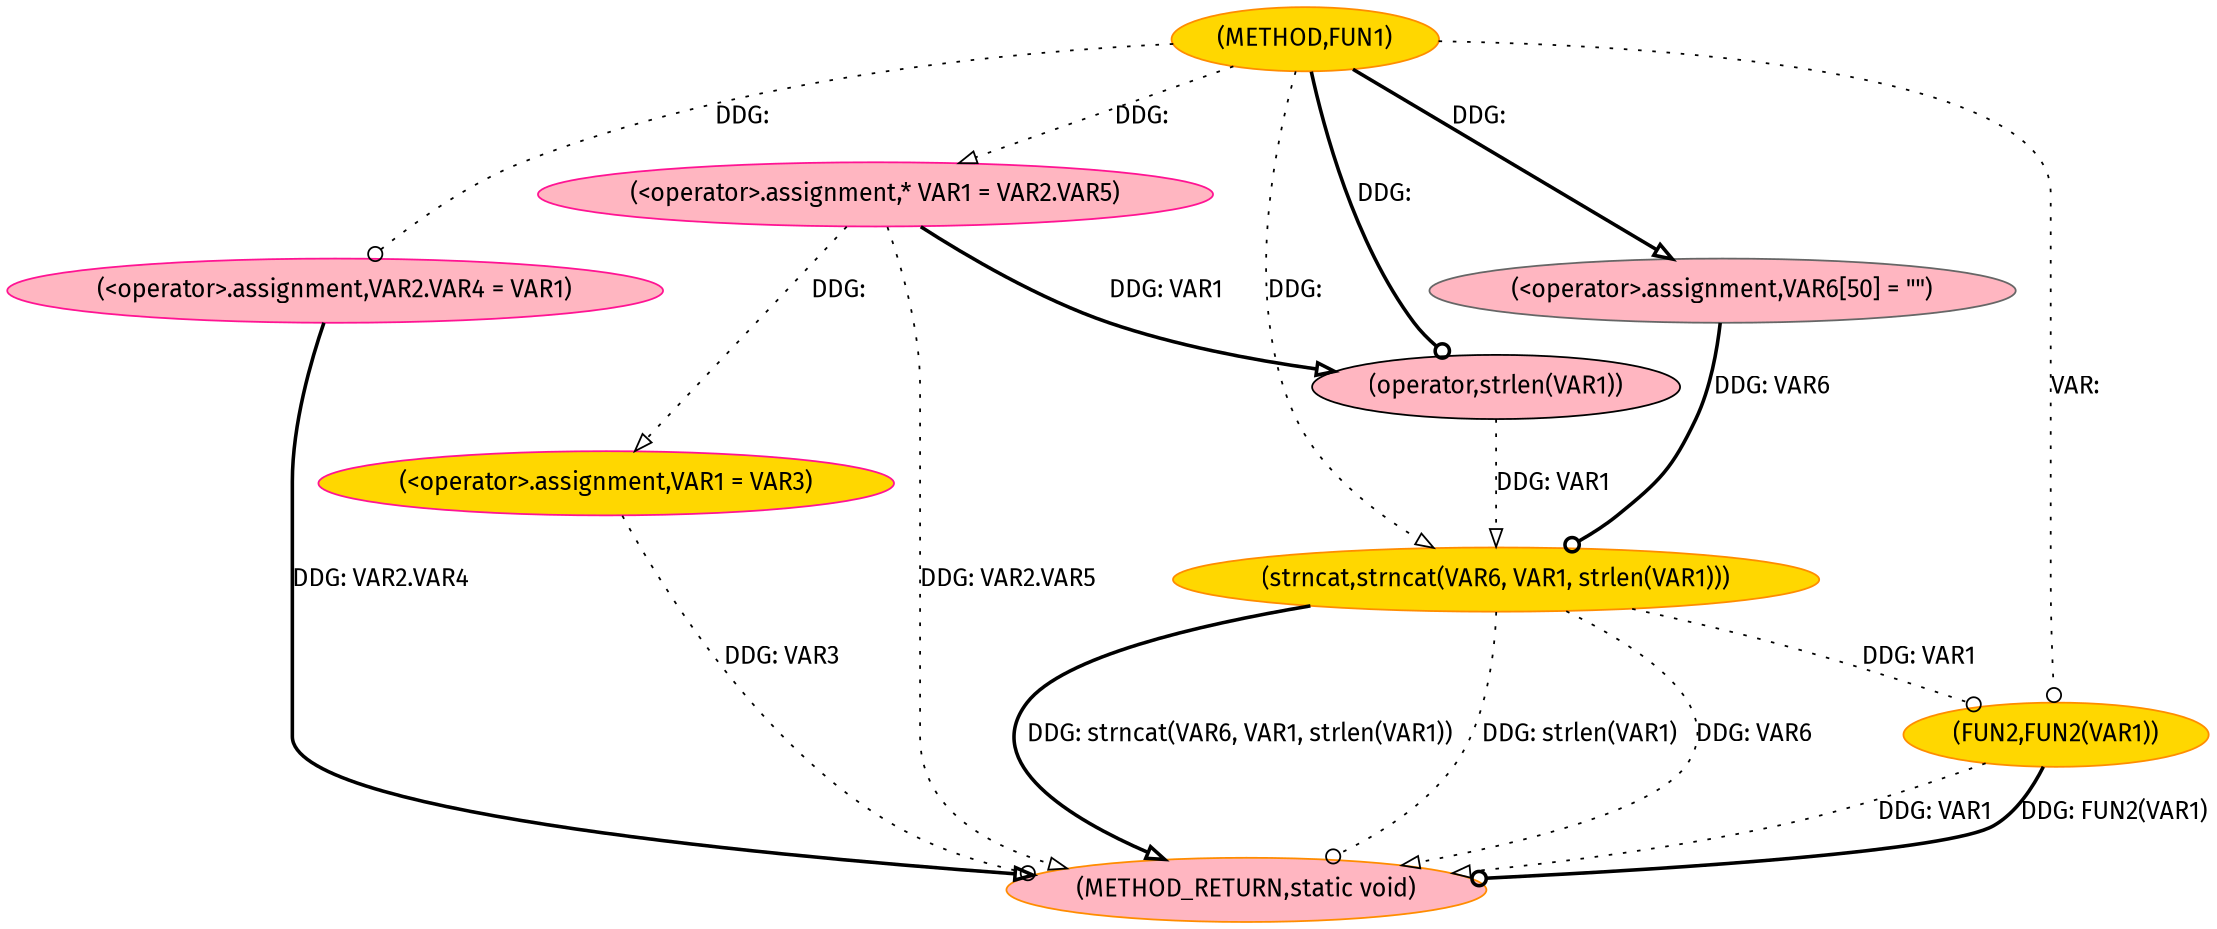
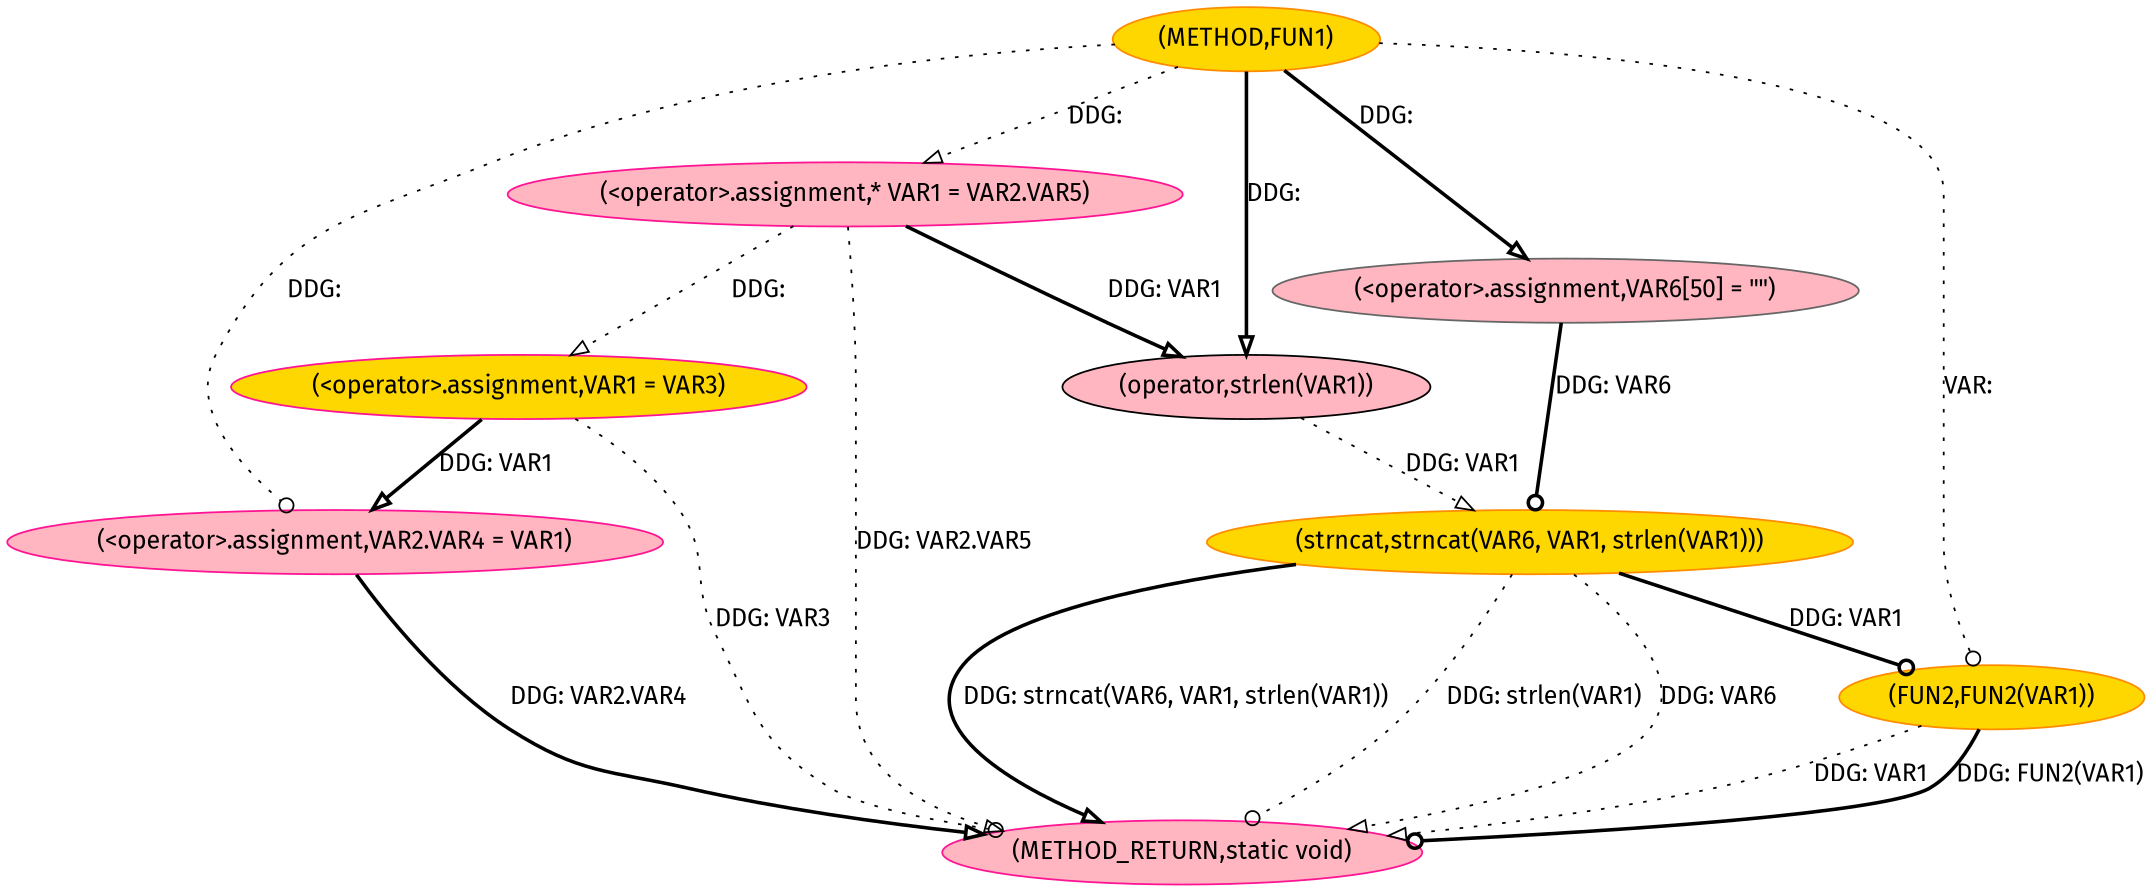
edge "(METHOD,FUN1)" -> "(operator,strlen(VAR1))": arrowhead odot -> onormal
edge "(METHOD,FUN1)" -> "(strncat,strncat(VAR6, VAR1, strlen(VAR1)))": removed, label "DDG:"
edge "(<operator>.assignment,VAR1 = VAR3)" -> "(<operator>.assignment,VAR2.VAR4 = VAR1)": added, label "DDG: VAR1"
edge "(strncat,strncat(VAR6, VAR1, strlen(VAR1)))" -> "(FUN2,FUN2(VAR1))": style dotted -> bold
node "(METHOD_RETURN,static void)": color darkorange -> deeppink
